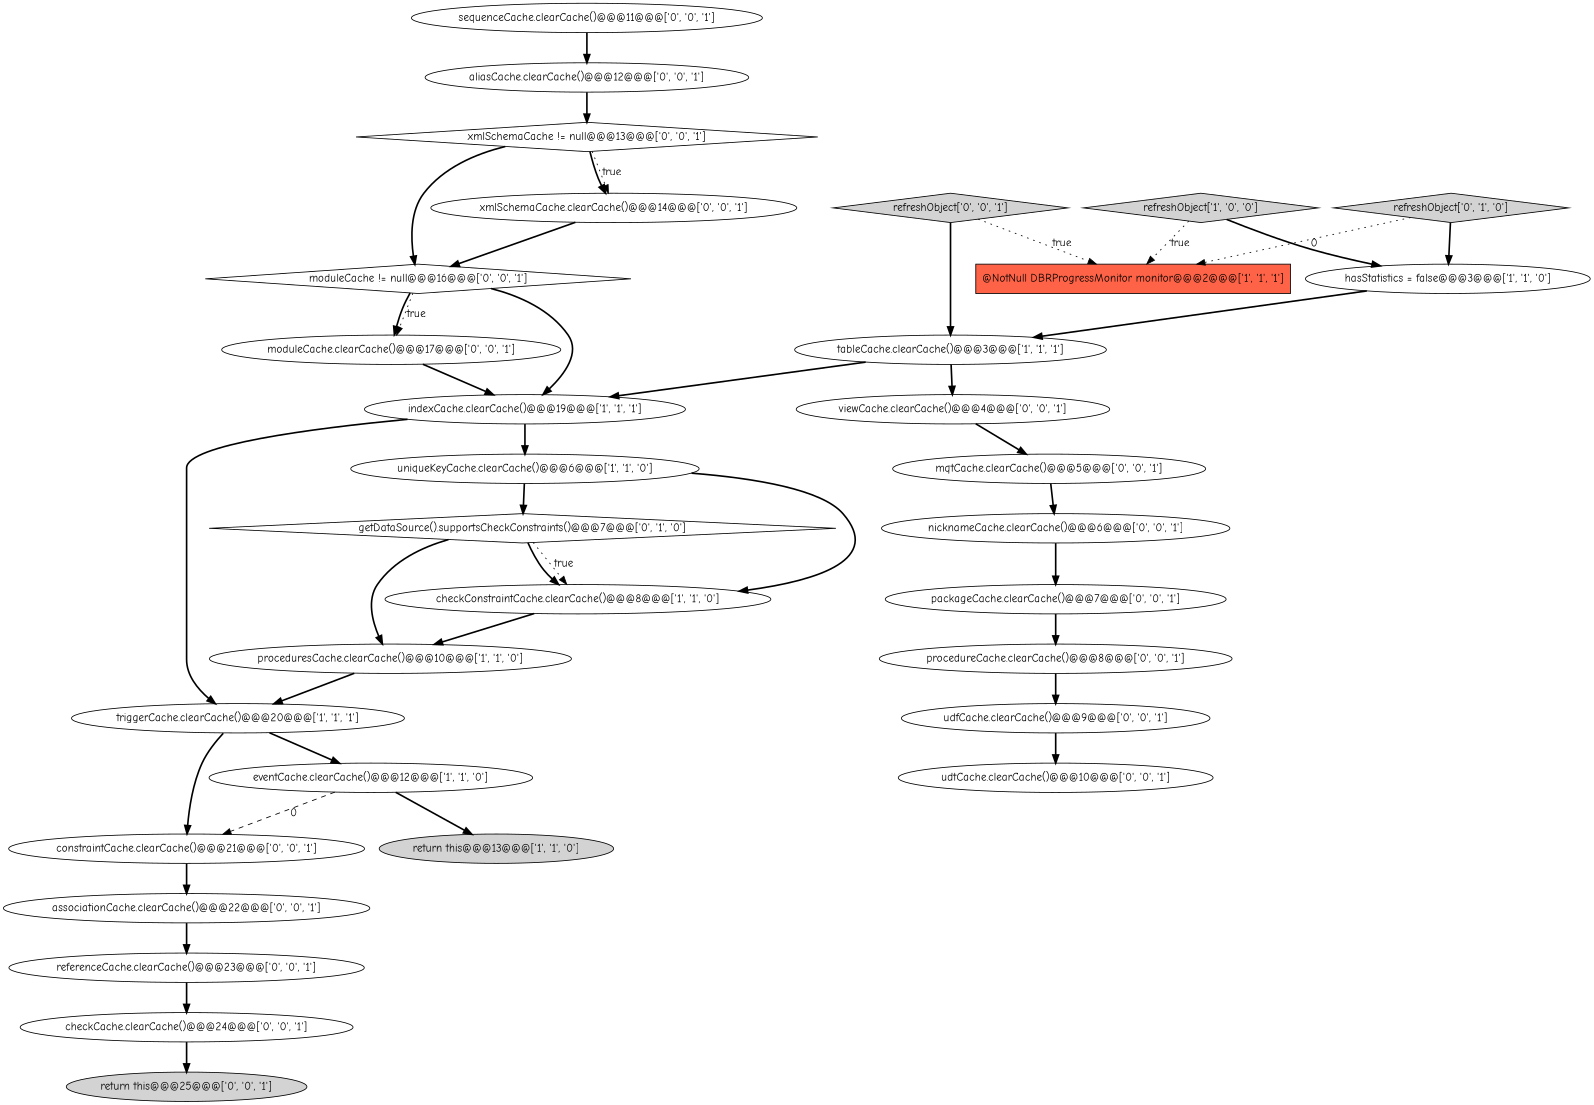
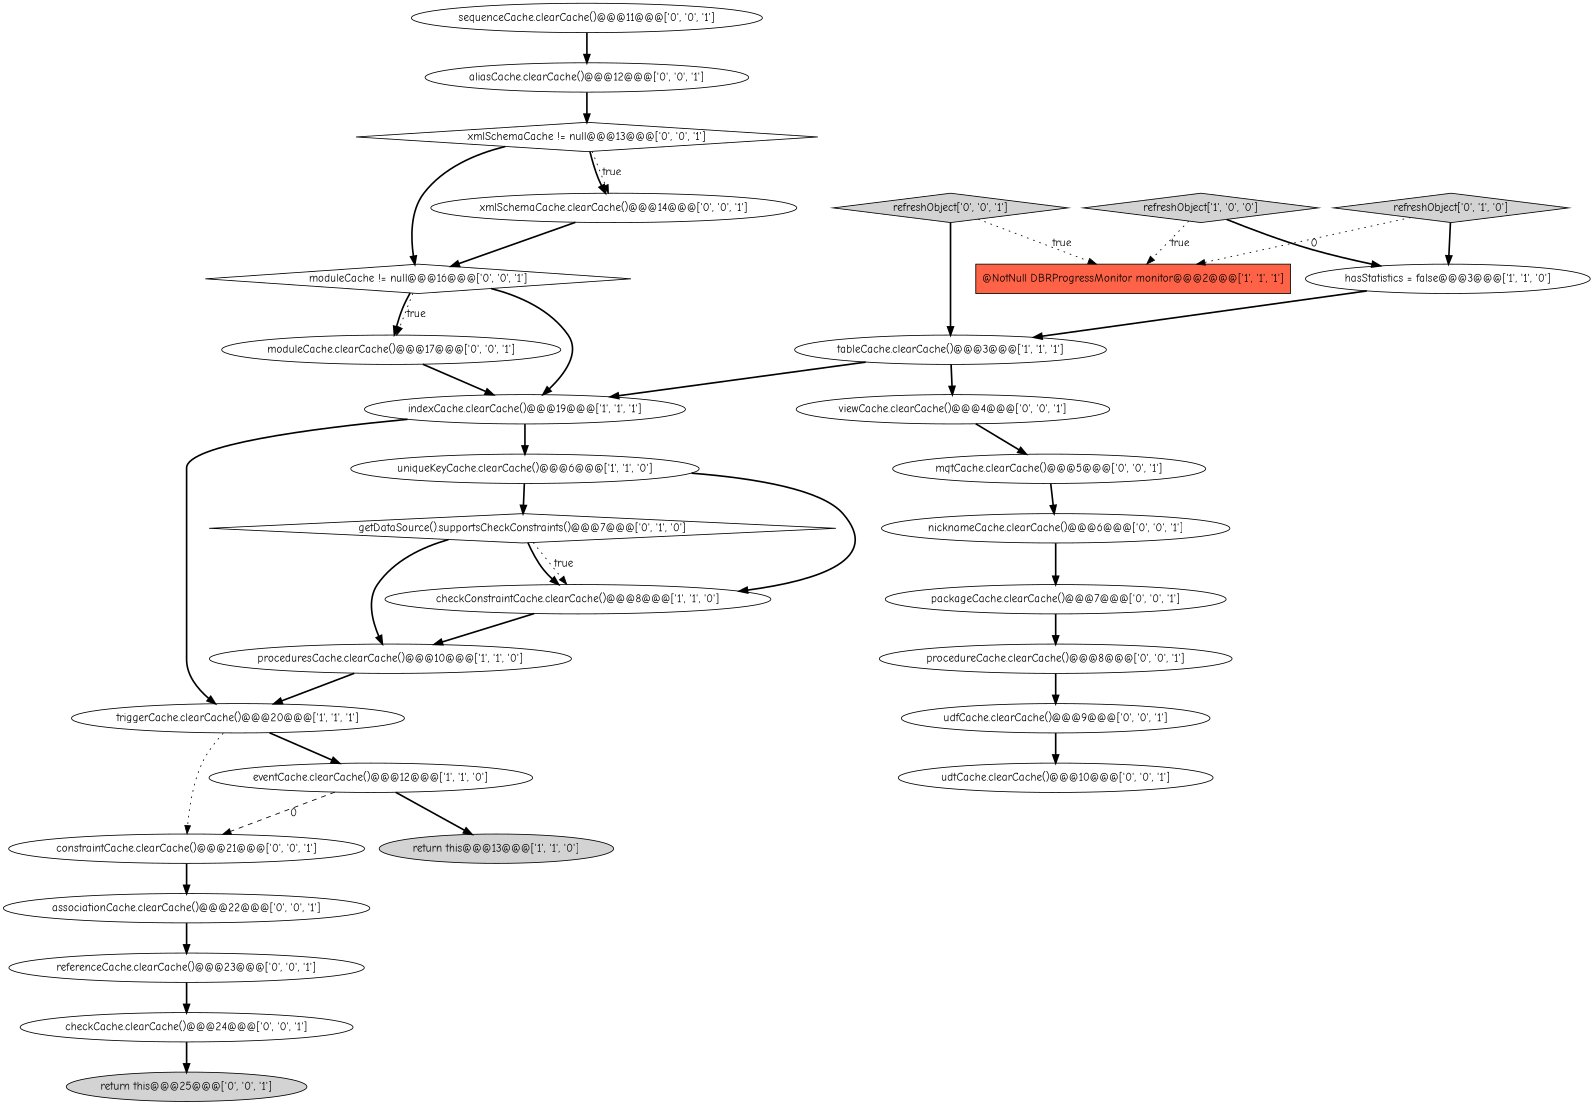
edge "triggerCache.clearCache()@@@20@@@['1', '1', '1']" -> "constraintCache.clearCache()@@@21@@@['0', '0', '1']": style bold -> dotted
